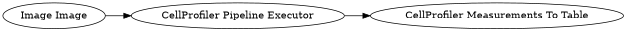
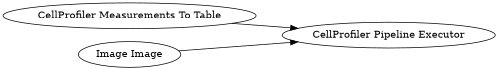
edge "CellProfiler Pipeline Executor" -> "CellProfiler Measurements To Table": reversed
